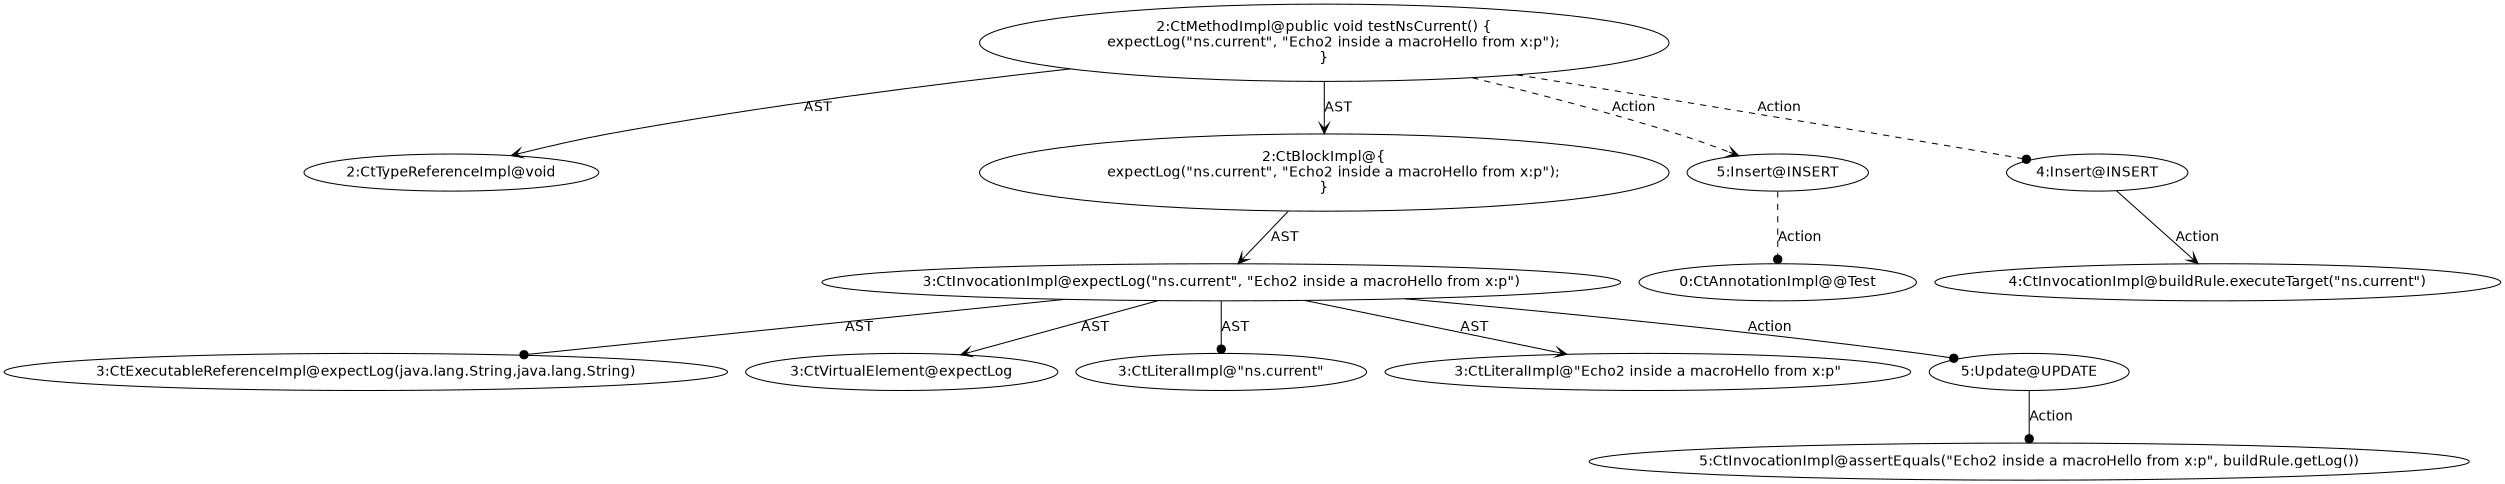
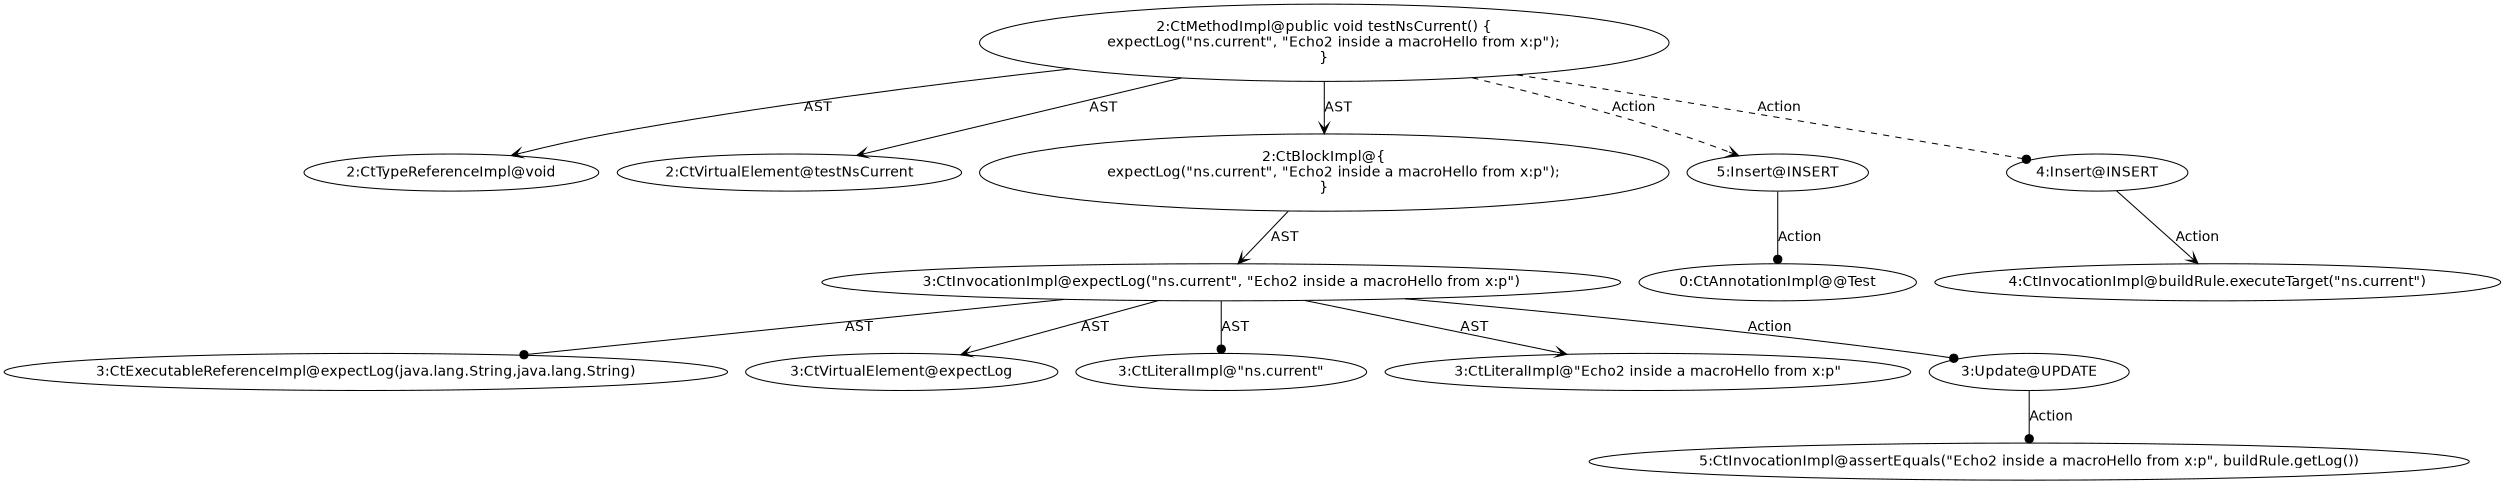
node "2:CtVirtualElement@testNsCurrent": added
edge "5:Insert@INSERT" -> "0:CtAnnotationImpl@@Test": style dashed -> solid
node "5:Update@UPDATE": label "5:Update@UPDATE" -> "3:Update@UPDATE"
